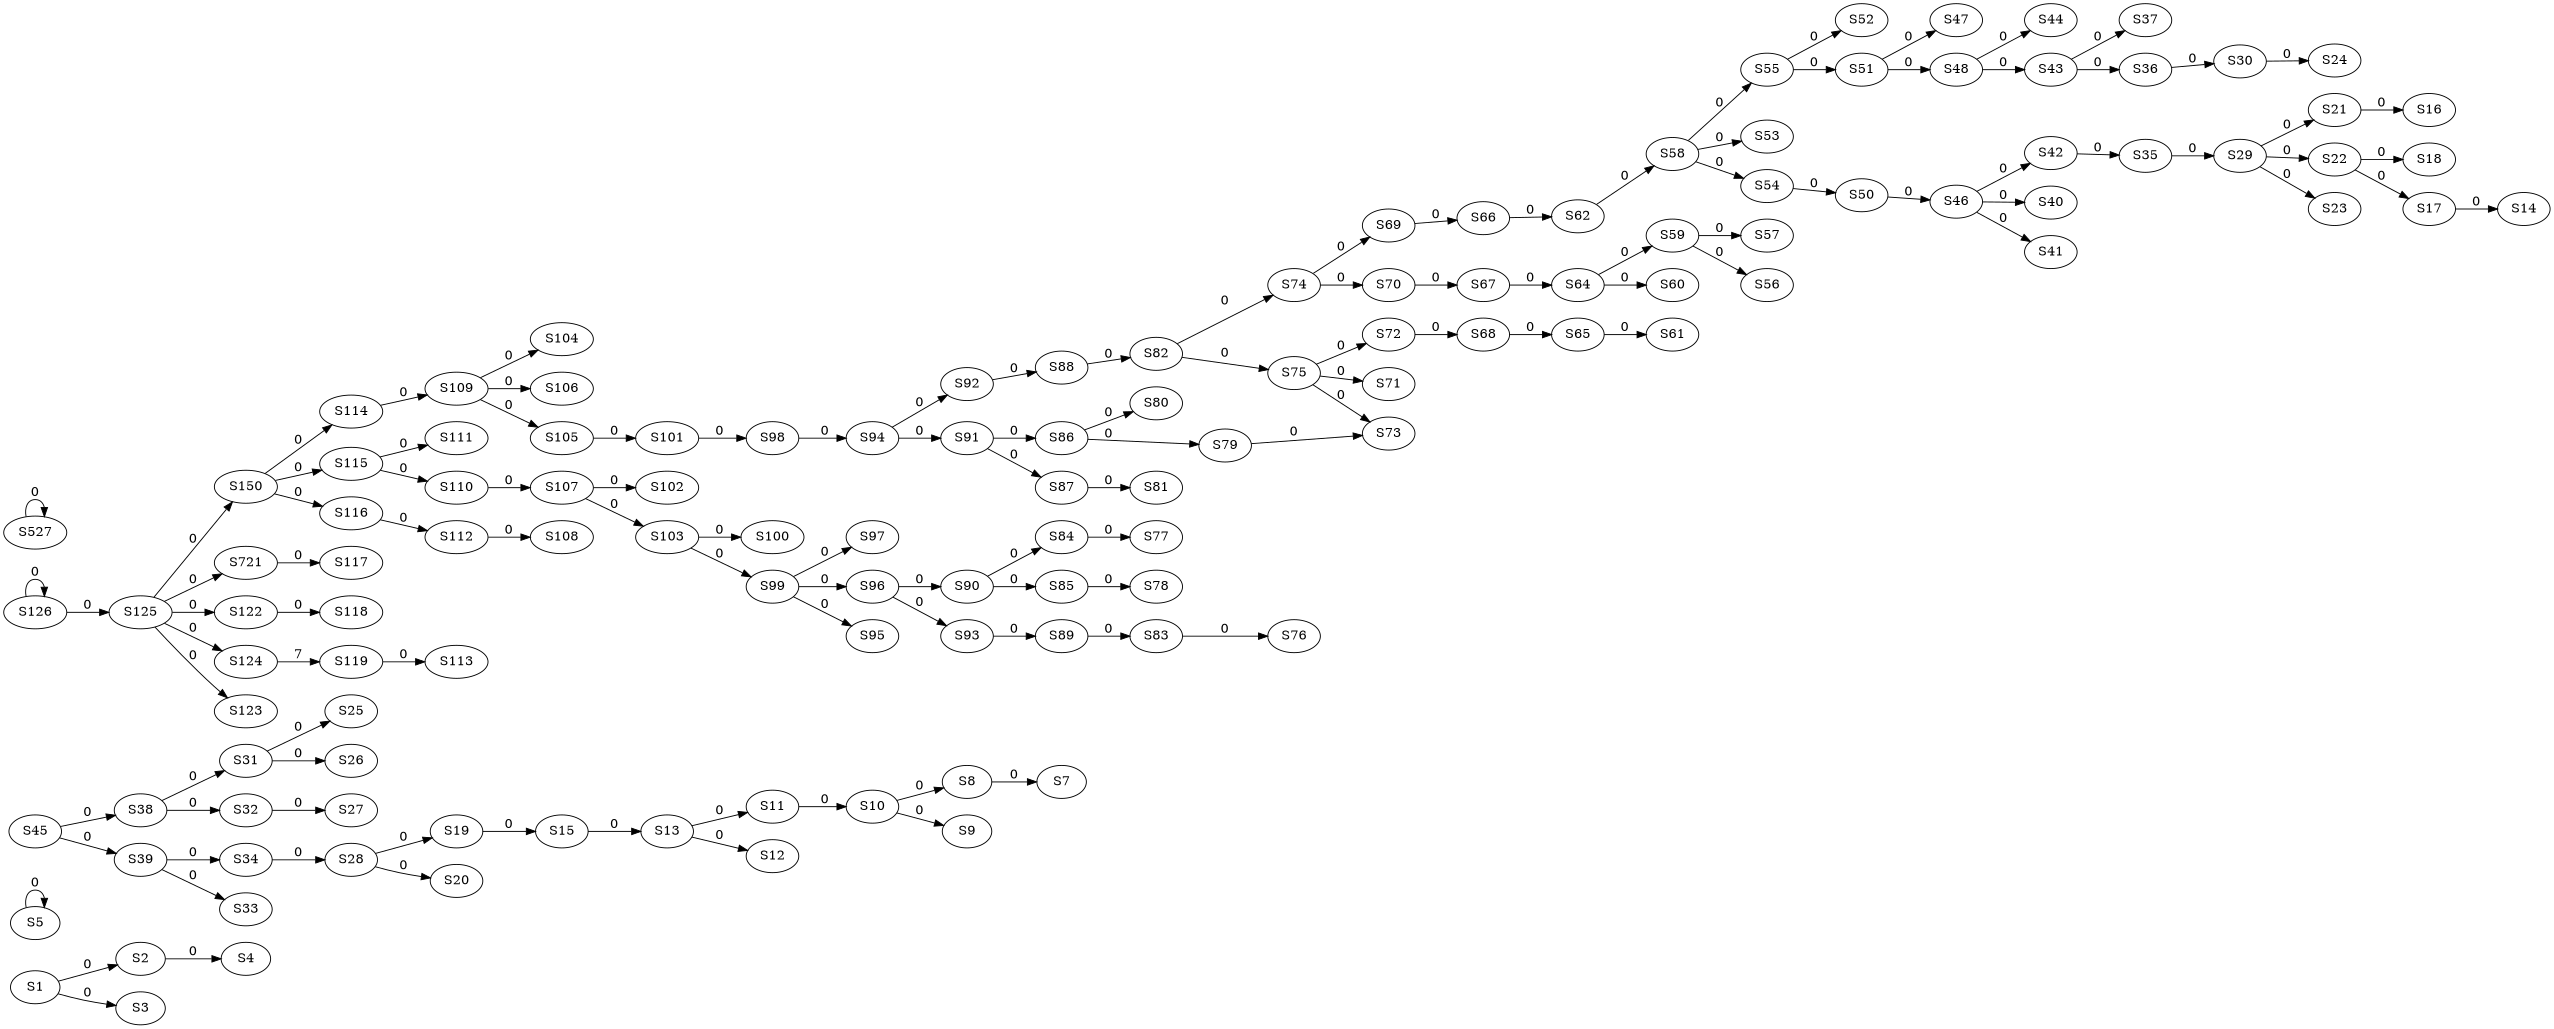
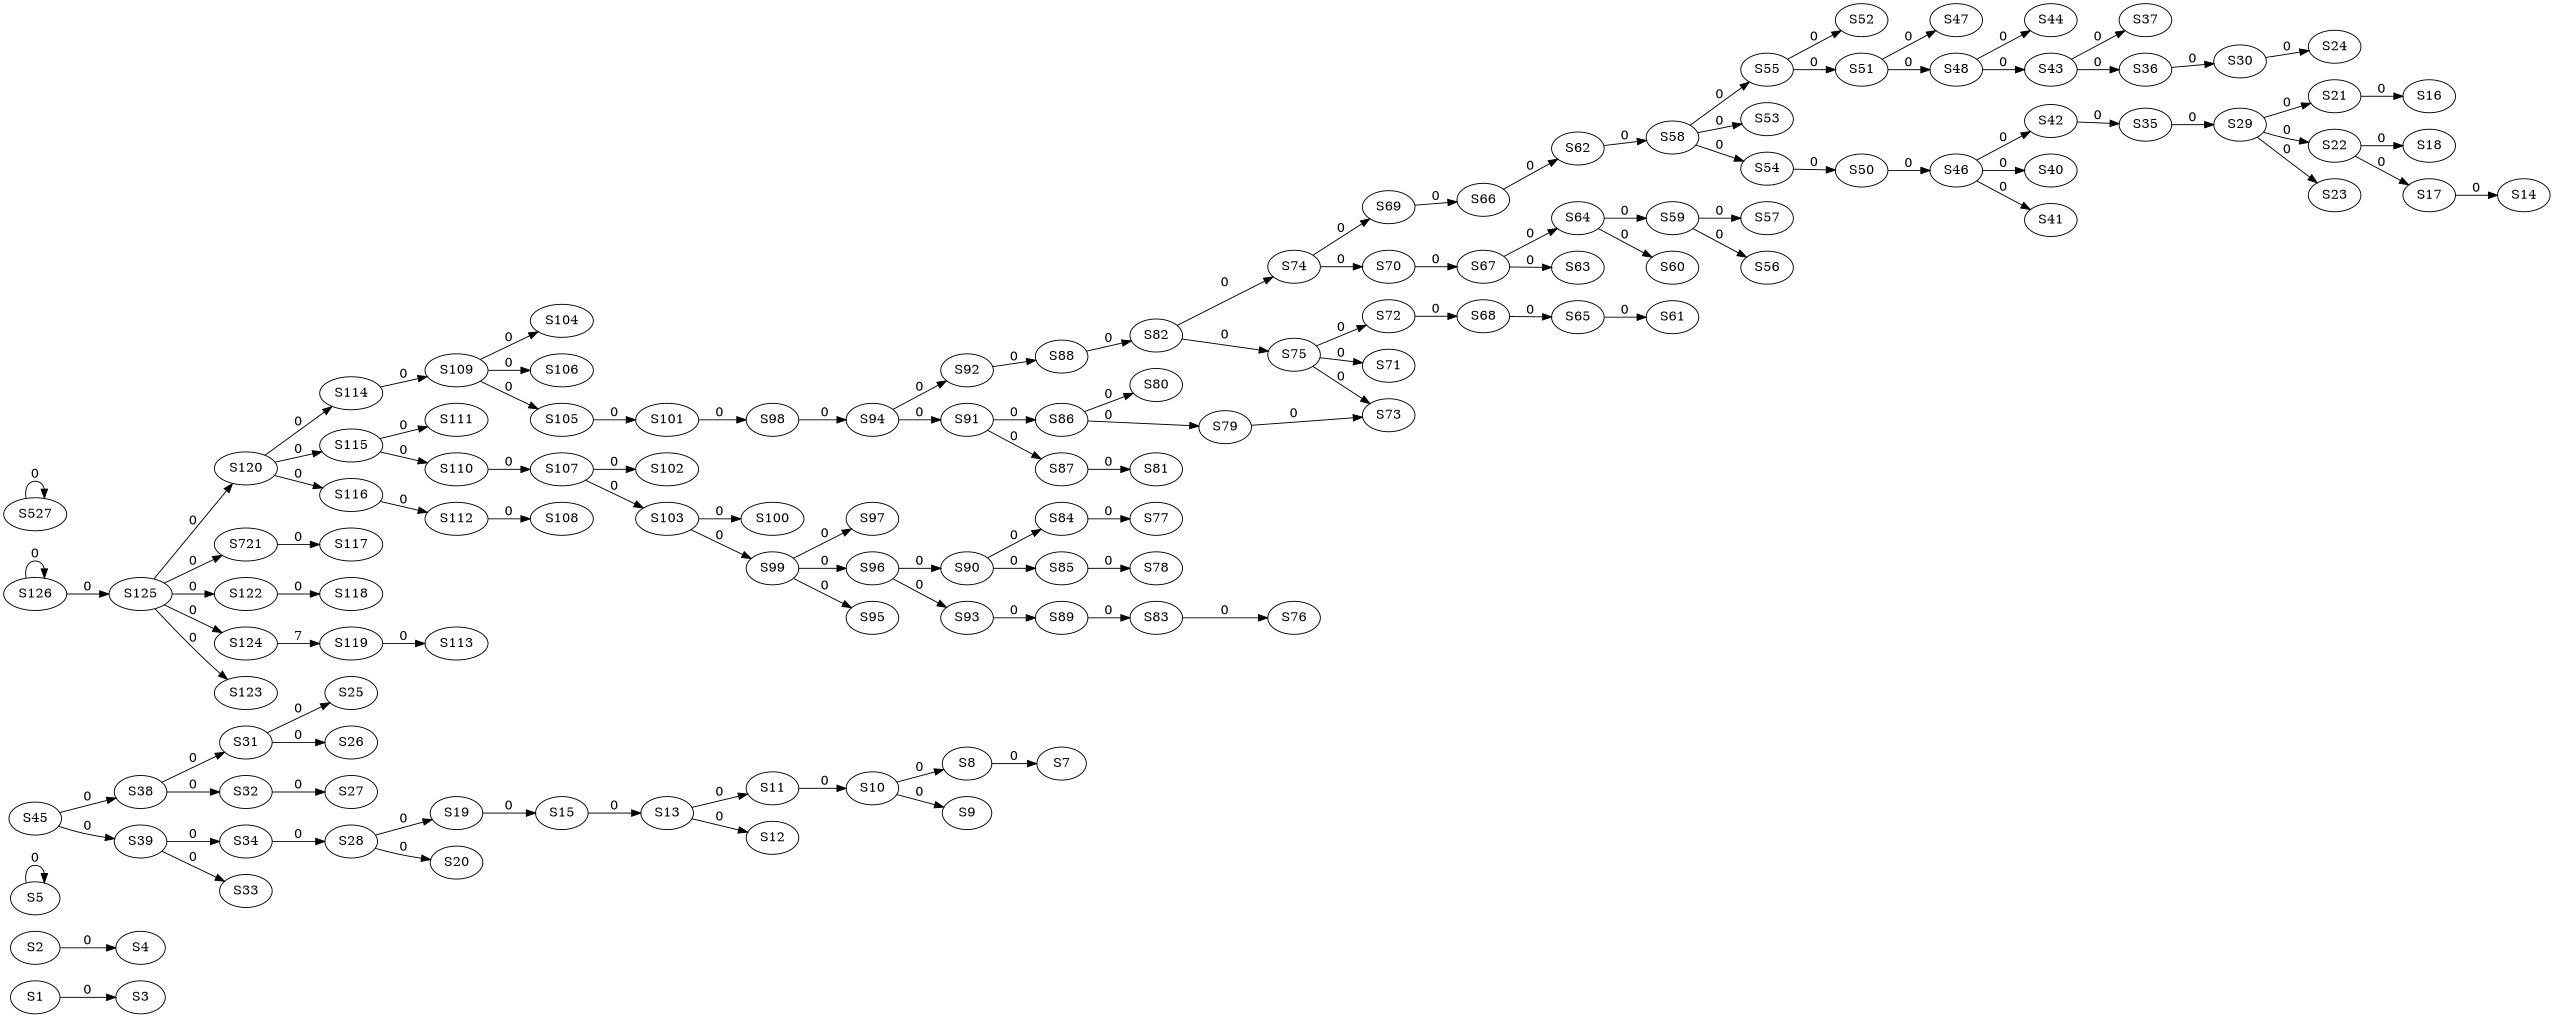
node "S63": added
node "S150": label "S150" -> "S120"
edge "S1" -> "S2": removed, label "0"
